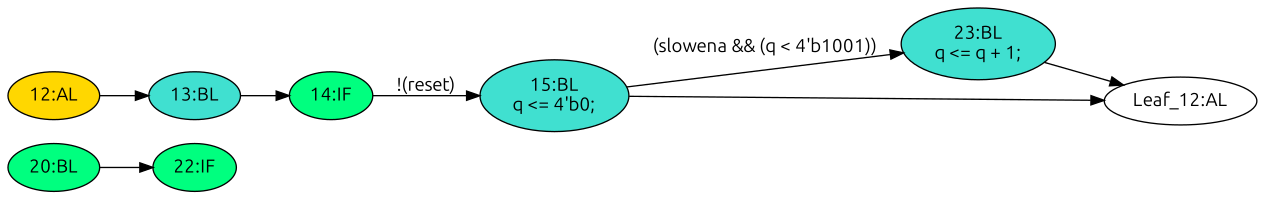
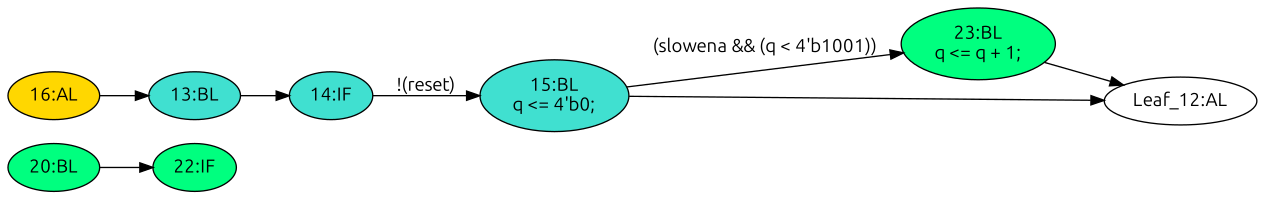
node "23:BL q <= q + 1;": fillcolor turquoise -> springgreen
node "12:AL": label "12:AL" -> "16:AL"
node "14:IF": fillcolor springgreen -> turquoise
